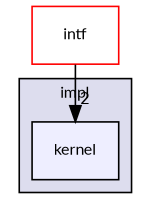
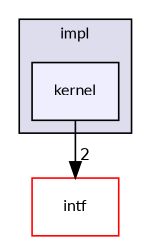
edge "intf" -> "kernel": reversed
